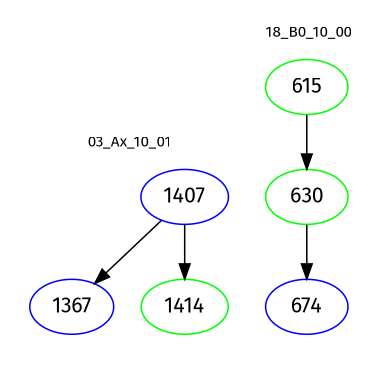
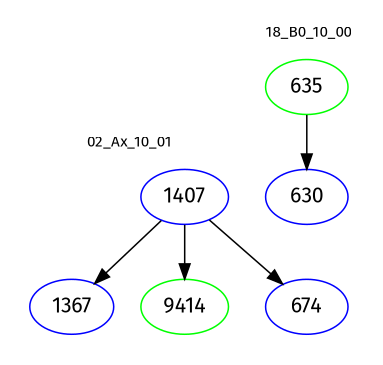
node "615": label "615" -> "635"
cluster "03_Ax_10_01": label "03_Ax_10_01" -> "02_Ax_10_01"
node "630": color green -> blue
edge "630" -> "674": now "1407" -> "674"
node "1414": label "1414" -> "9414"
